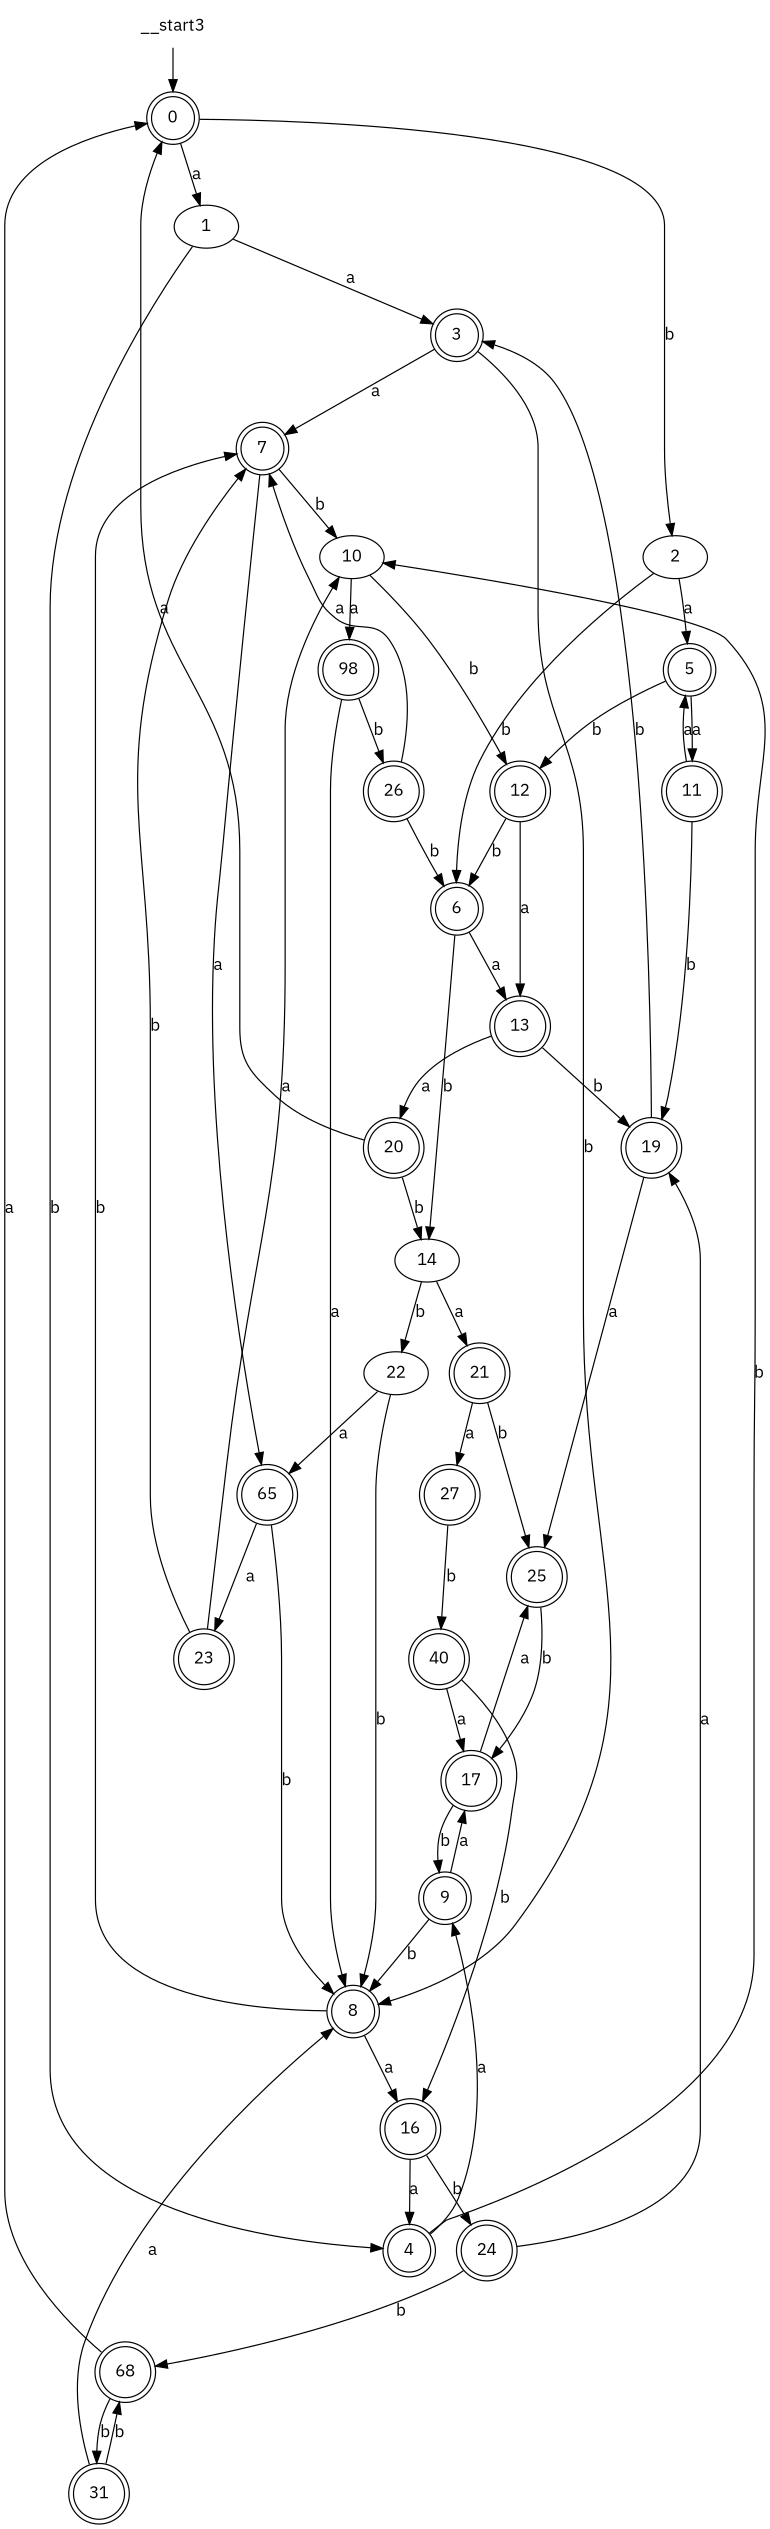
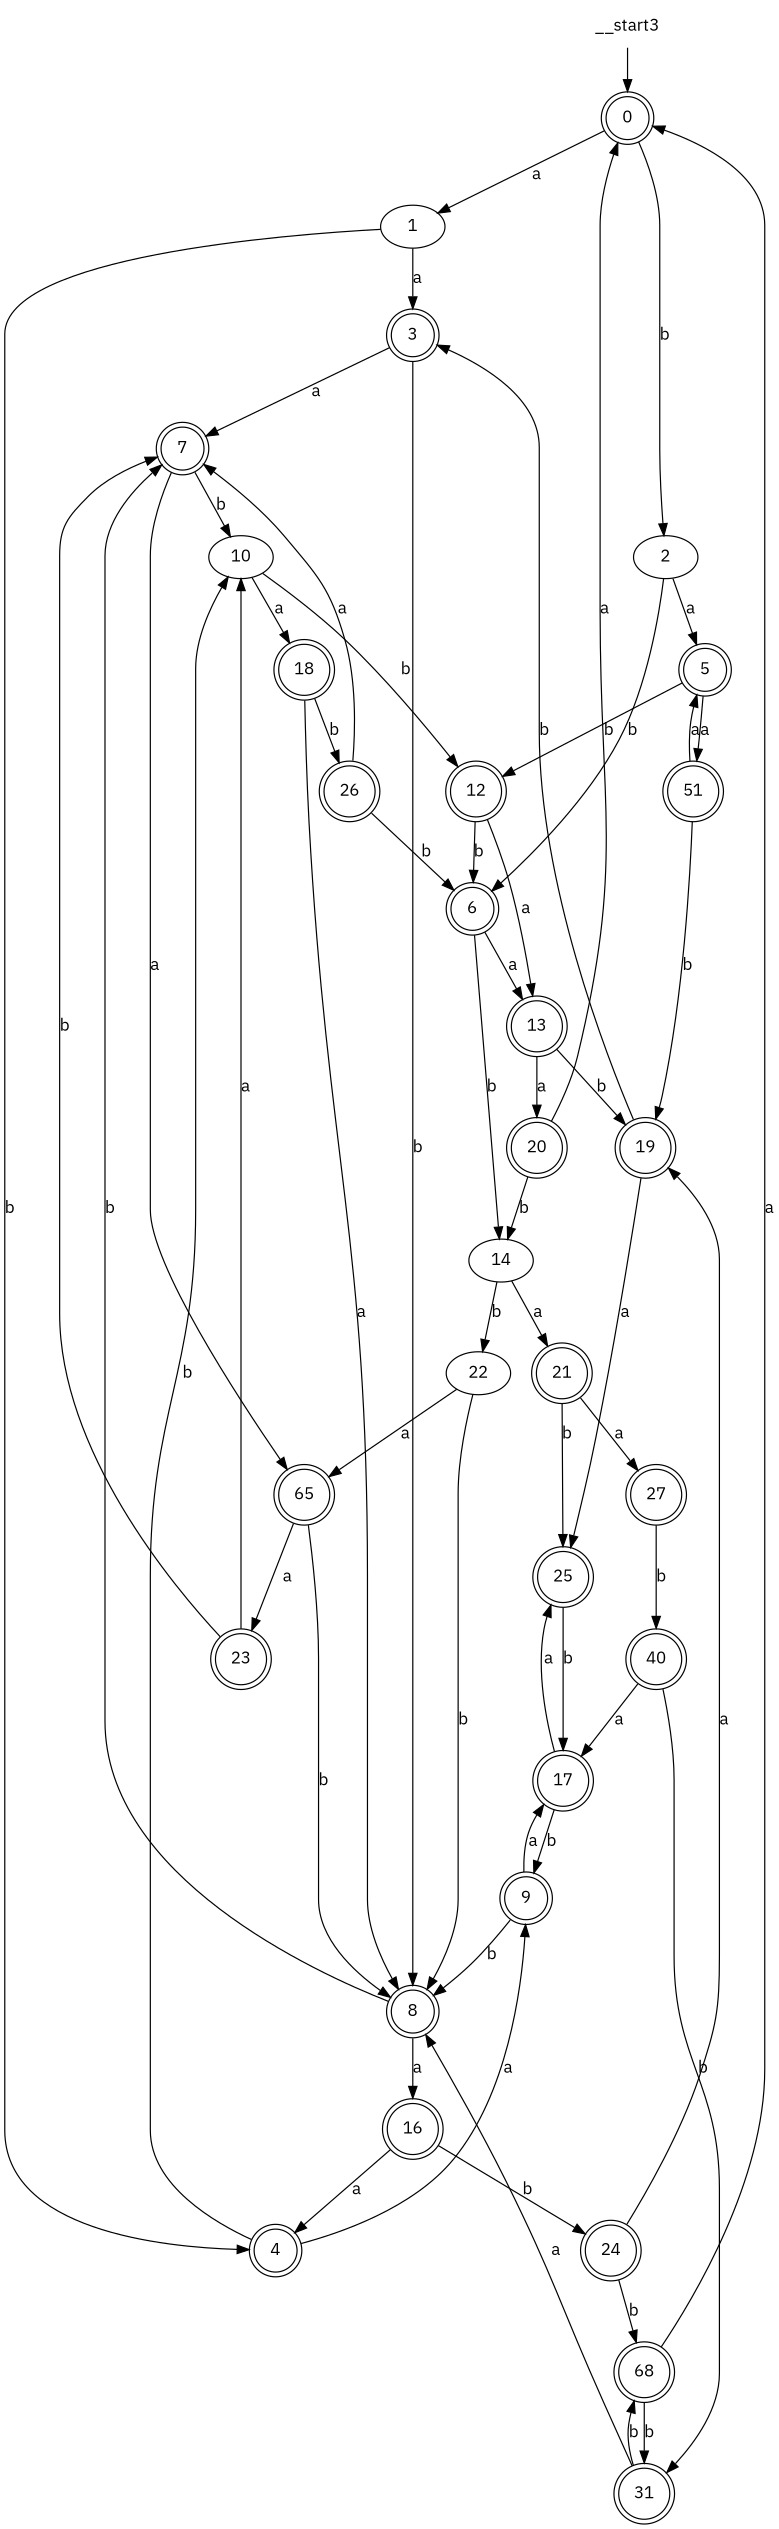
node "98": label "98" -> "18"
node "11": label "11" -> "51"
edge "40" -> "16": now "40" -> "31"
